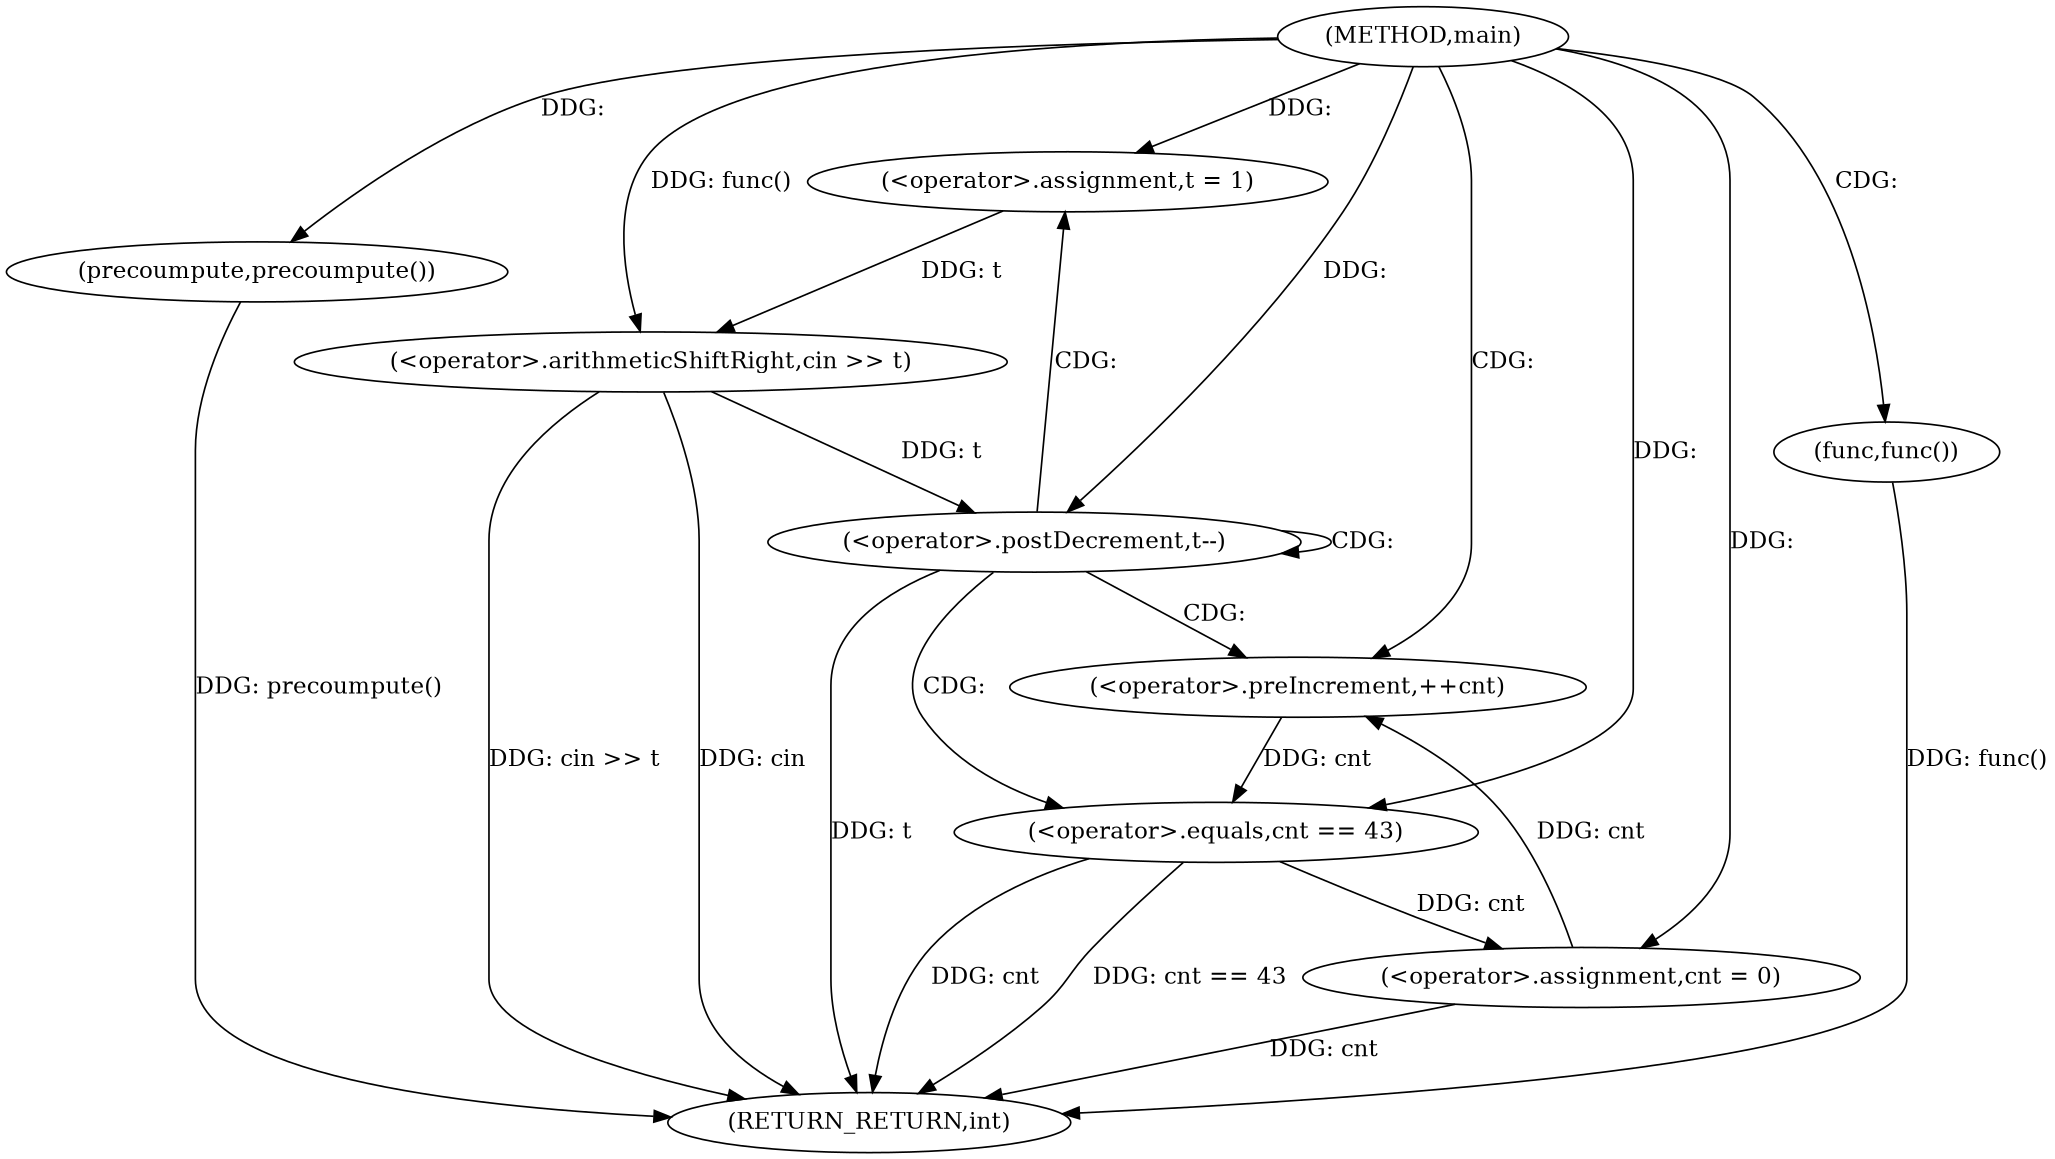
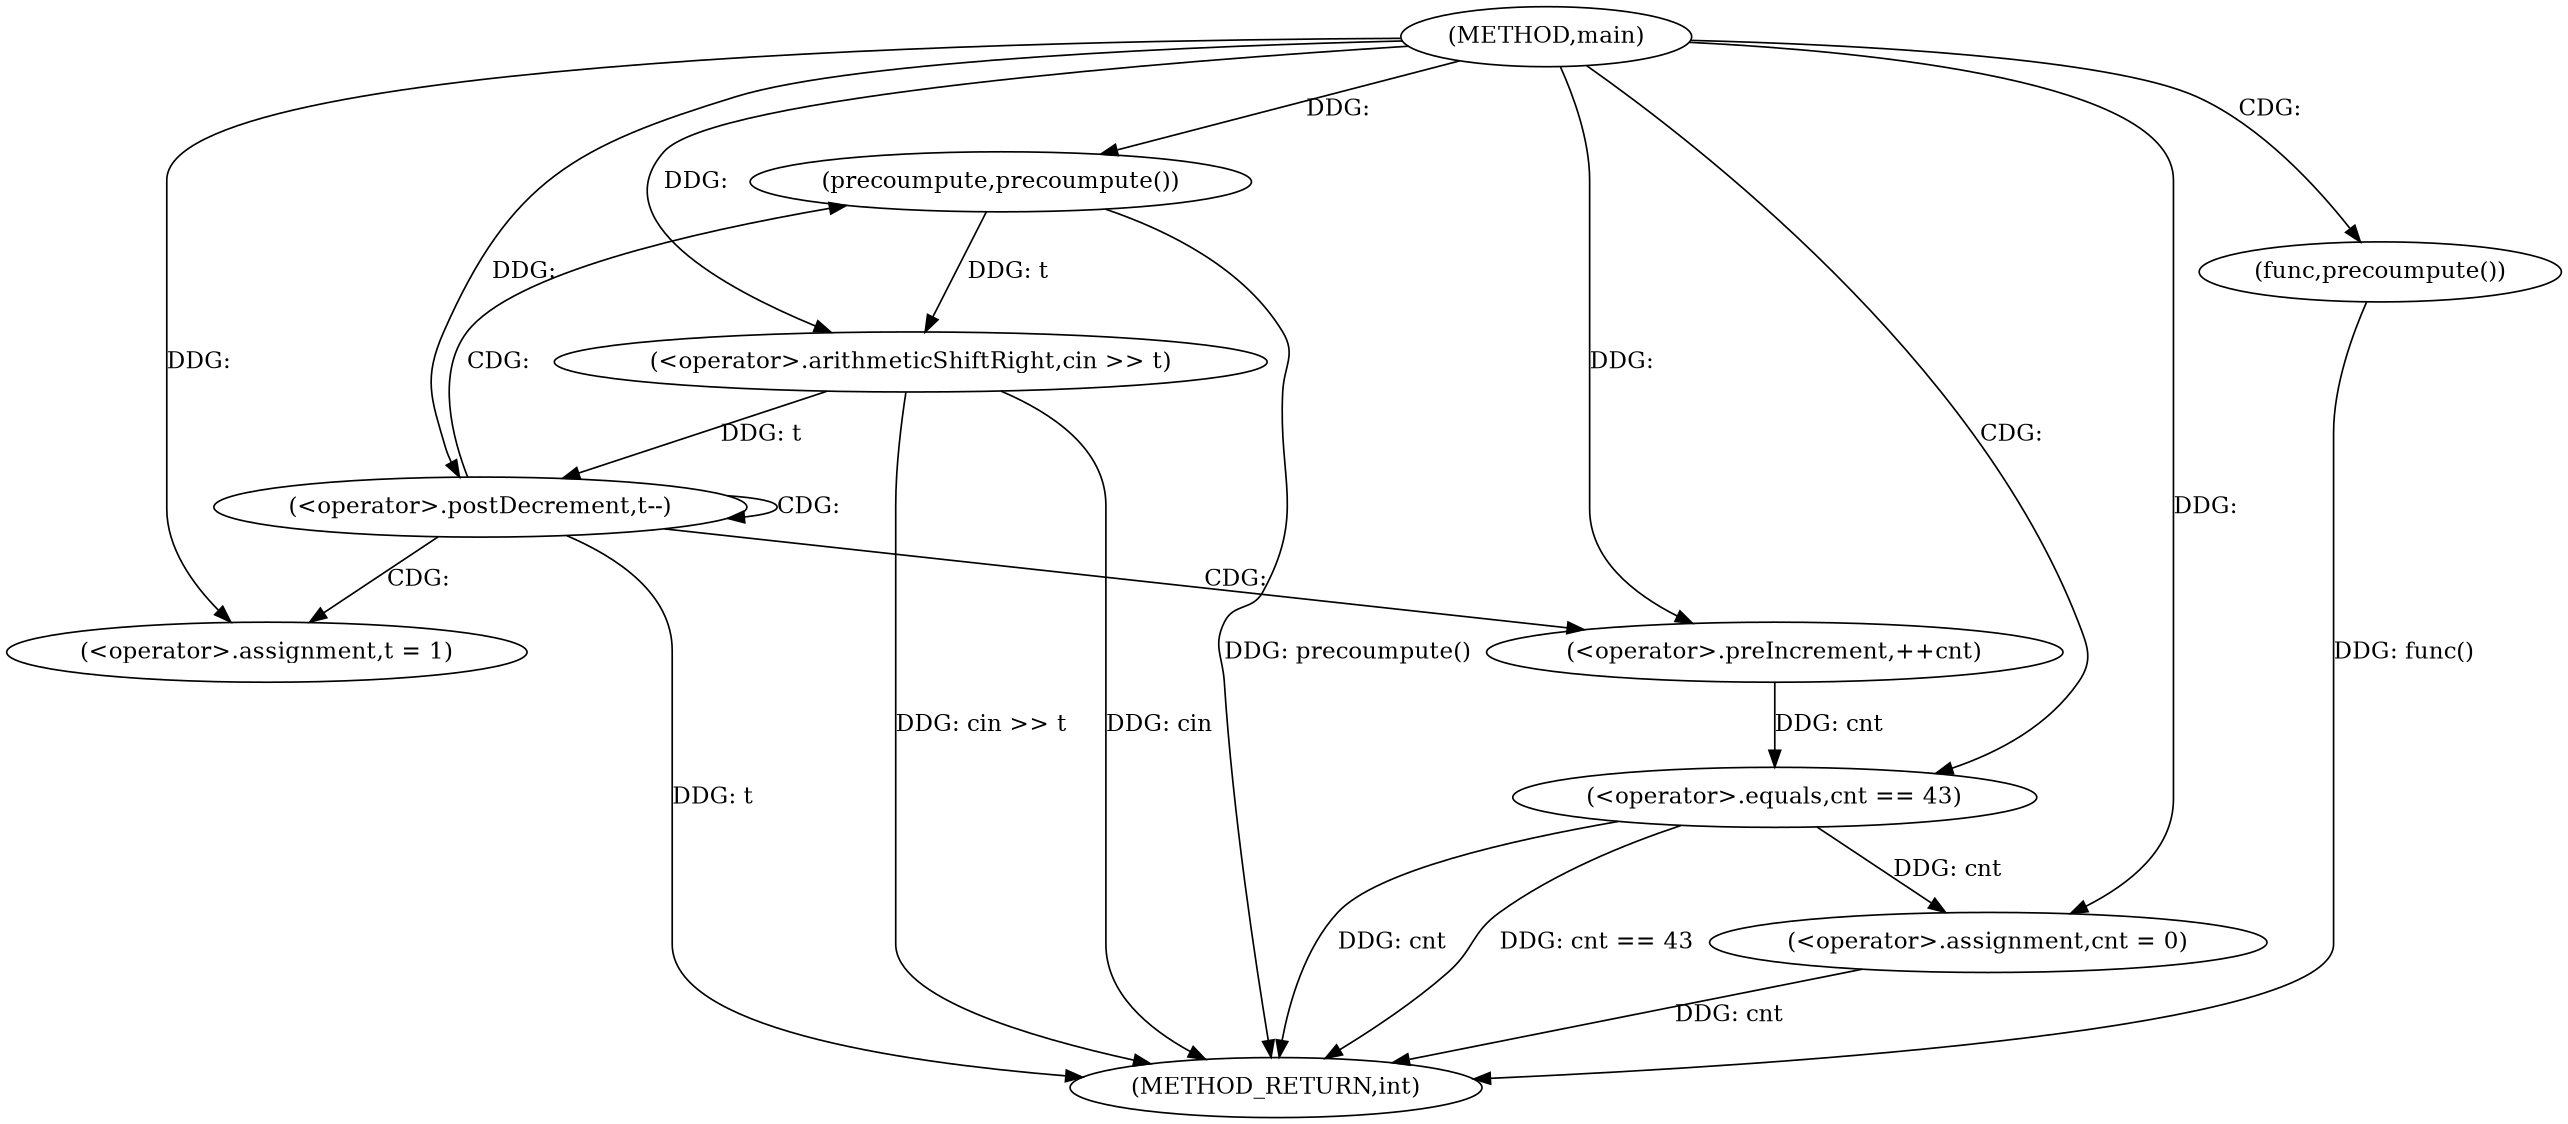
edge "(METHOD,main)" -> "(<operator>.arithmeticShiftRight,cin >> t)": label "DDG: func()" -> "DDG: "
edge "(<operator>.assignment,t = 1)" -> "(<operator>.arithmeticShiftRight,cin >> t)": now "(precoumpute,precoumpute())" -> "(<operator>.arithmeticShiftRight,cin >> t)"
edge "(METHOD,main)" -> "(<operator>.preIncrement,++cnt)": label "CDG: " -> "DDG: "
edge "(METHOD,main)" -> "(<operator>.equals,cnt == 43)": label "DDG: " -> "CDG: "
node "(func,func())": label "(func,func())" -> "(func,precoumpute())"
edge "(<operator>.postDecrement,t--)" -> "(<operator>.equals,cnt == 43)": now "(<operator>.postDecrement,t--)" -> "(precoumpute,precoumpute())"
edge "(<operator>.assignment,cnt = 0)" -> "(<operator>.preIncrement,++cnt)": removed, label "DDG: cnt"
node "(RETURN_RETURN,int)": label "(RETURN_RETURN,int)" -> "(METHOD_RETURN,int)"
